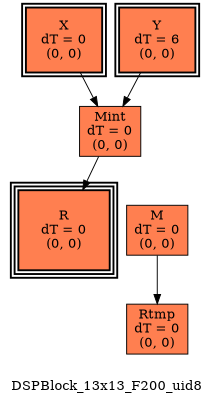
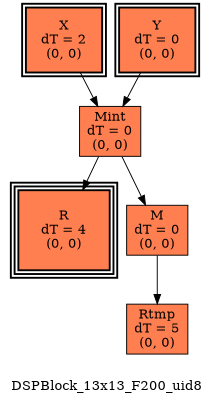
node "X dT = 0 (0, 0)": label "X dT = 0 (0, 0)" -> "X dT = 2 (0, 0)"
node "Y dT = 6 (0, 0)": label "Y dT = 6 (0, 0)" -> "Y dT = 0 (0, 0)"
edge "Mint dT = 0 (0, 0)" -> "M dT = 0 (0, 0)": added
node "R dT = 0 (0, 0)": label "R dT = 0 (0, 0)" -> "R dT = 4 (0, 0)"
node "Rtmp dT = 0 (0, 0)": label "Rtmp dT = 0 (0, 0)" -> "Rtmp dT = 5 (0, 0)"
